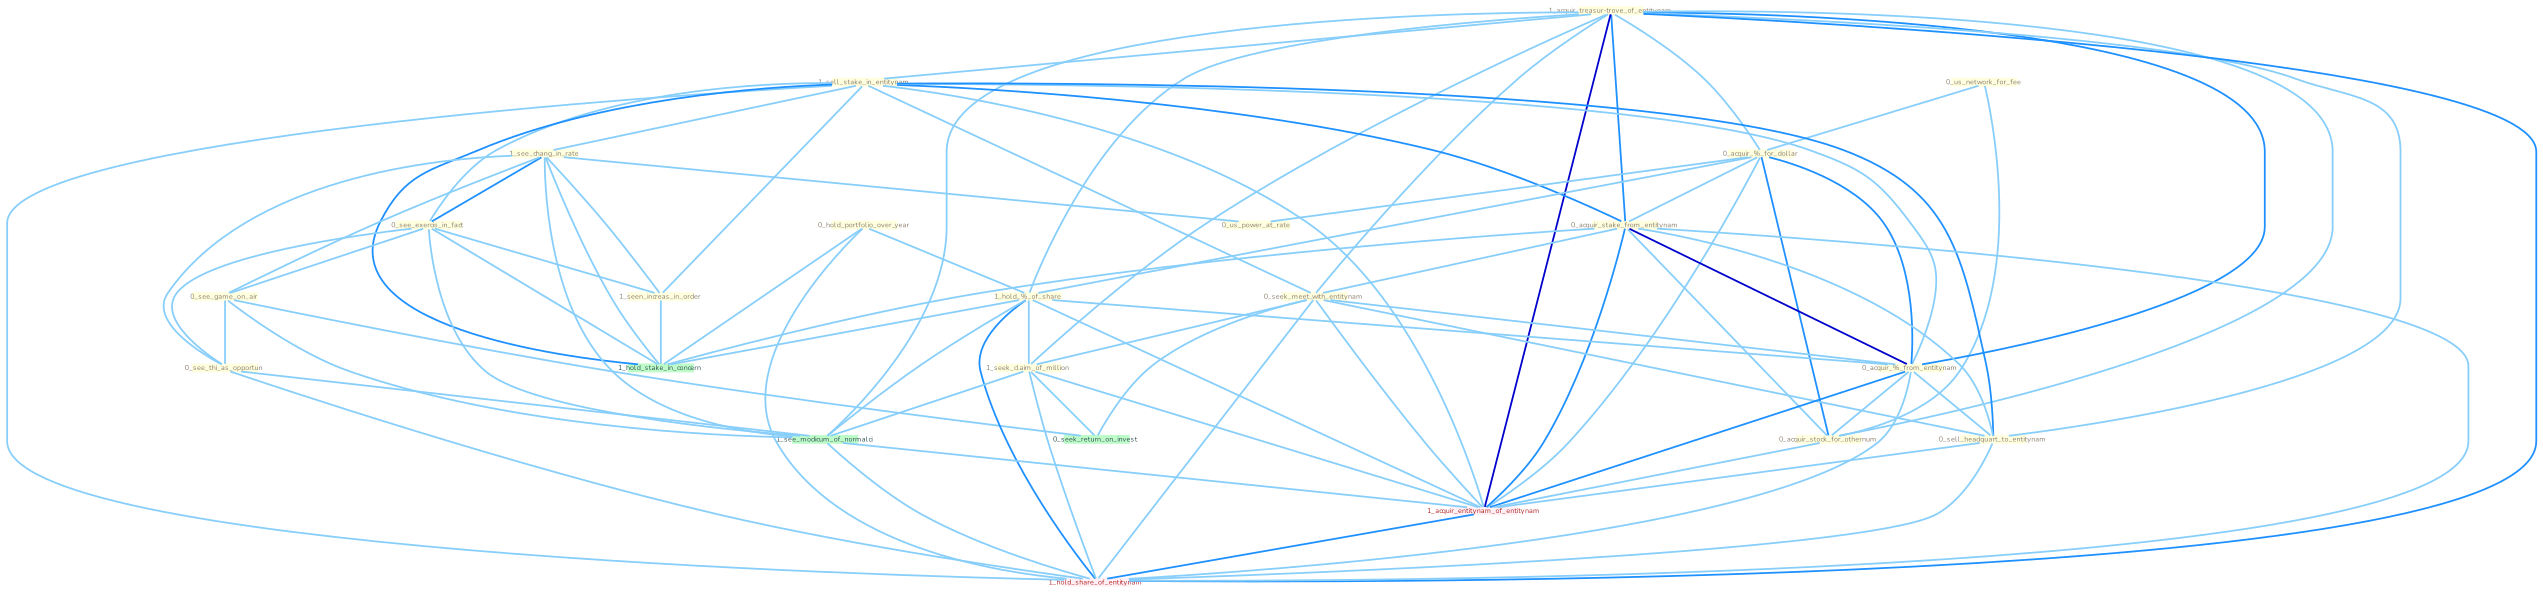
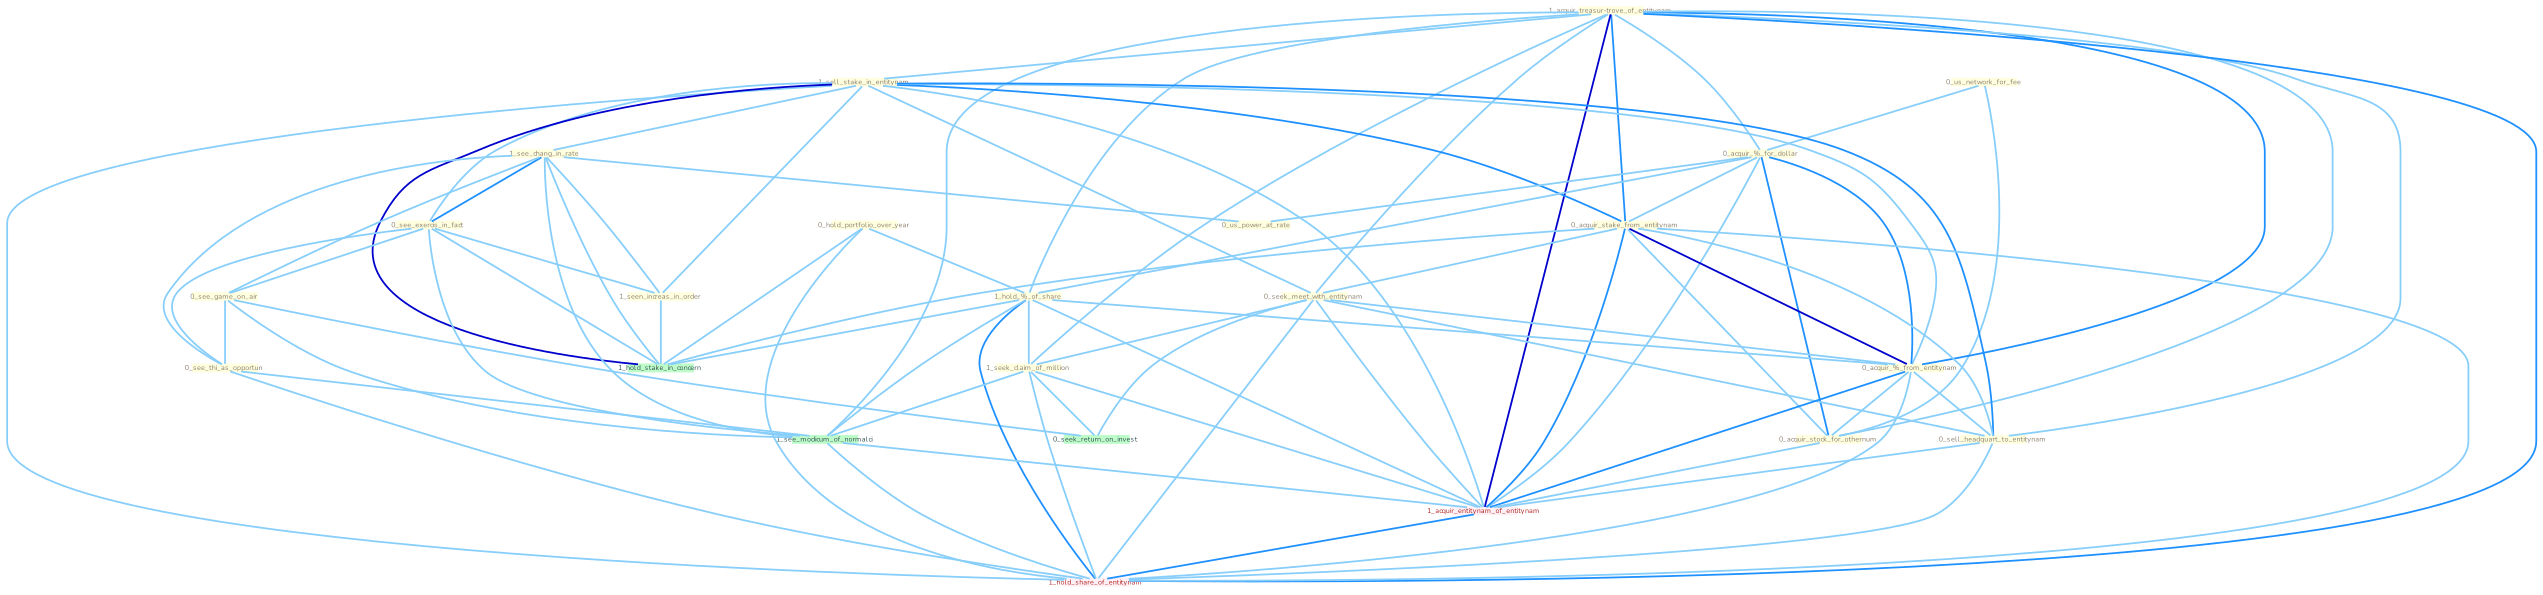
edge "1_sell_stake_in_entitynam" -- "1_hold_stake_in_concern": color #1e90ff -> #0000cd
